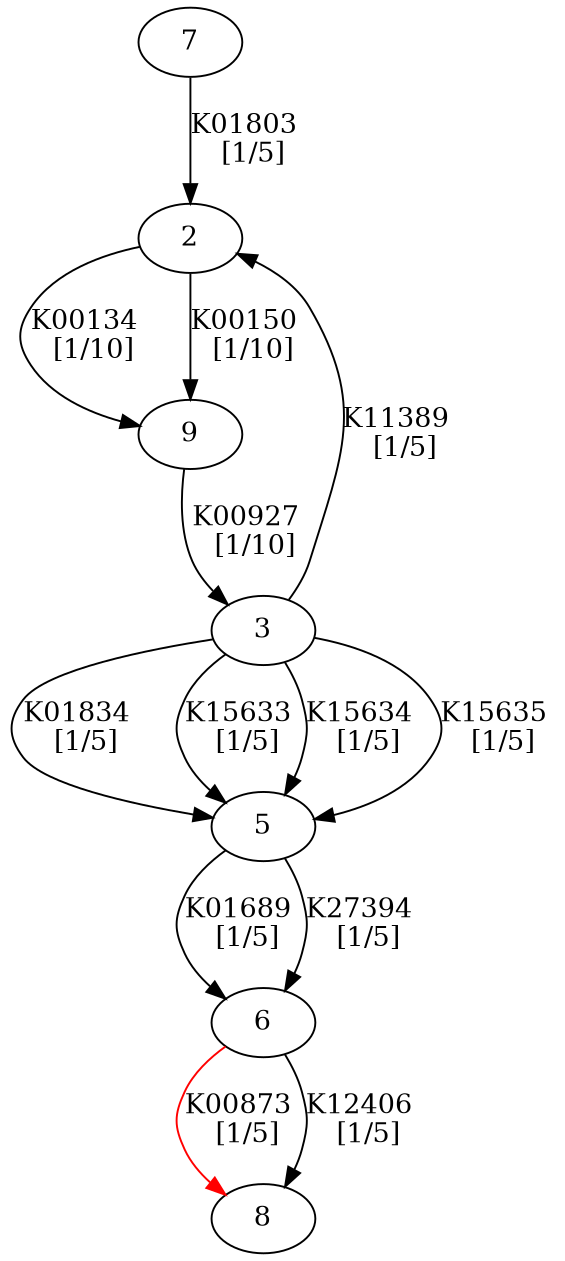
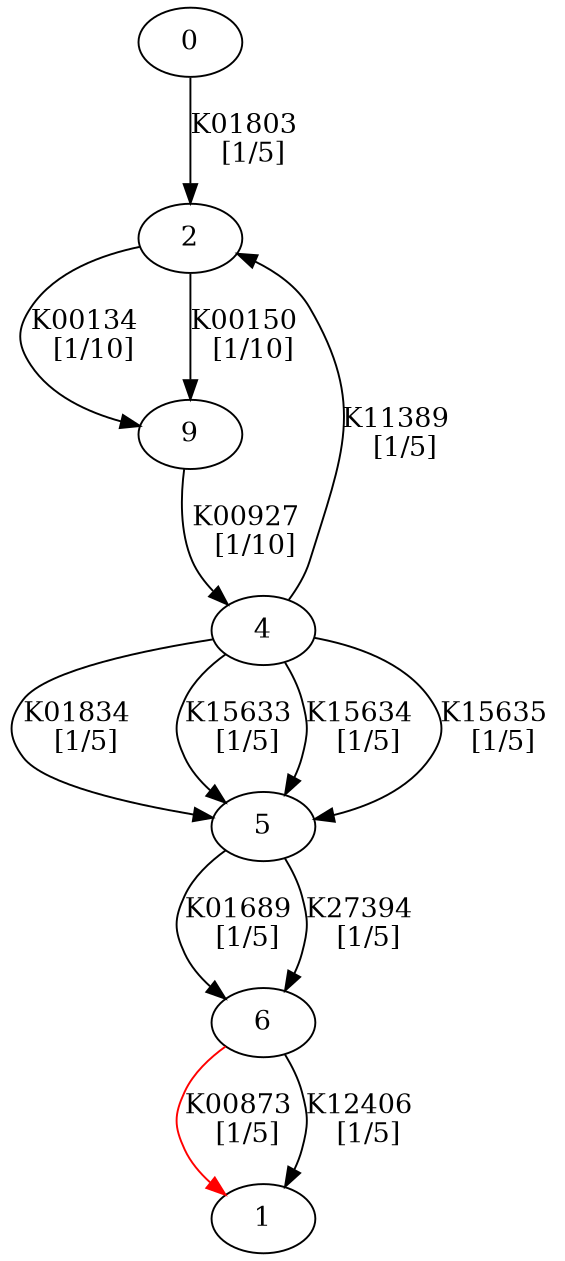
node "7": label "7" -> "0"
node "3": label "3" -> "4"
node "8": label "8" -> "1"
